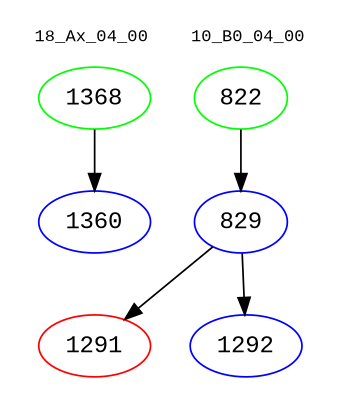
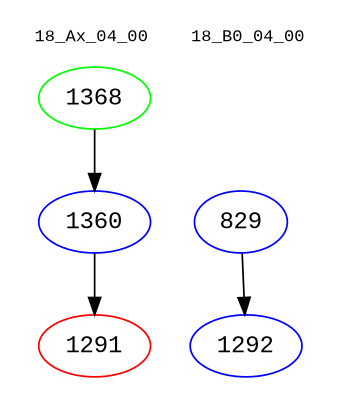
cluster "10_B0_04_00": label "10_B0_04_00" -> "18_B0_04_00"
node "822": removed
edge "829" -> "1291": now "1360" -> "1291"
